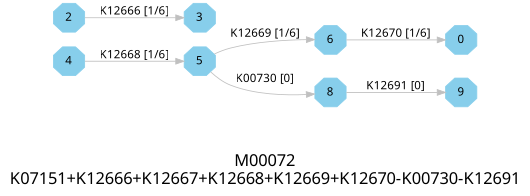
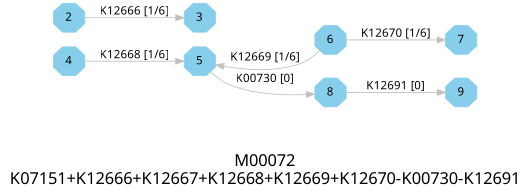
node "0": label "0" -> "7"
edge "5" -> "6": reversed
